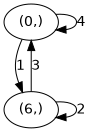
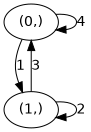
node "(6,)": label "(6,)" -> "(1,)"
